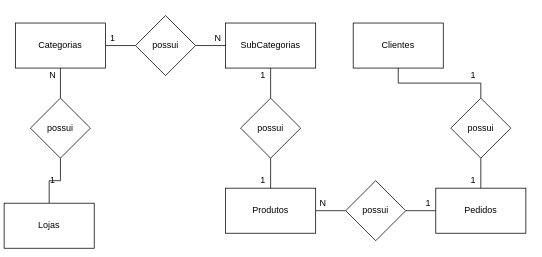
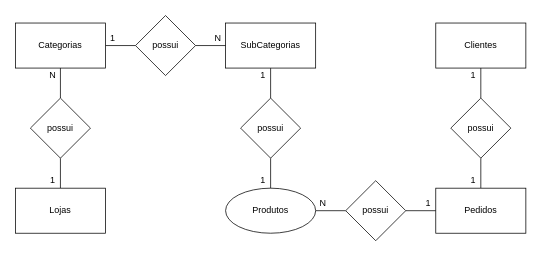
node "Clientes": moved (398, 45) -> (480, 45)
node "Produtos": shape rectangle -> ellipse
node "Lojas": moved (49, 225) -> (60, 210)
